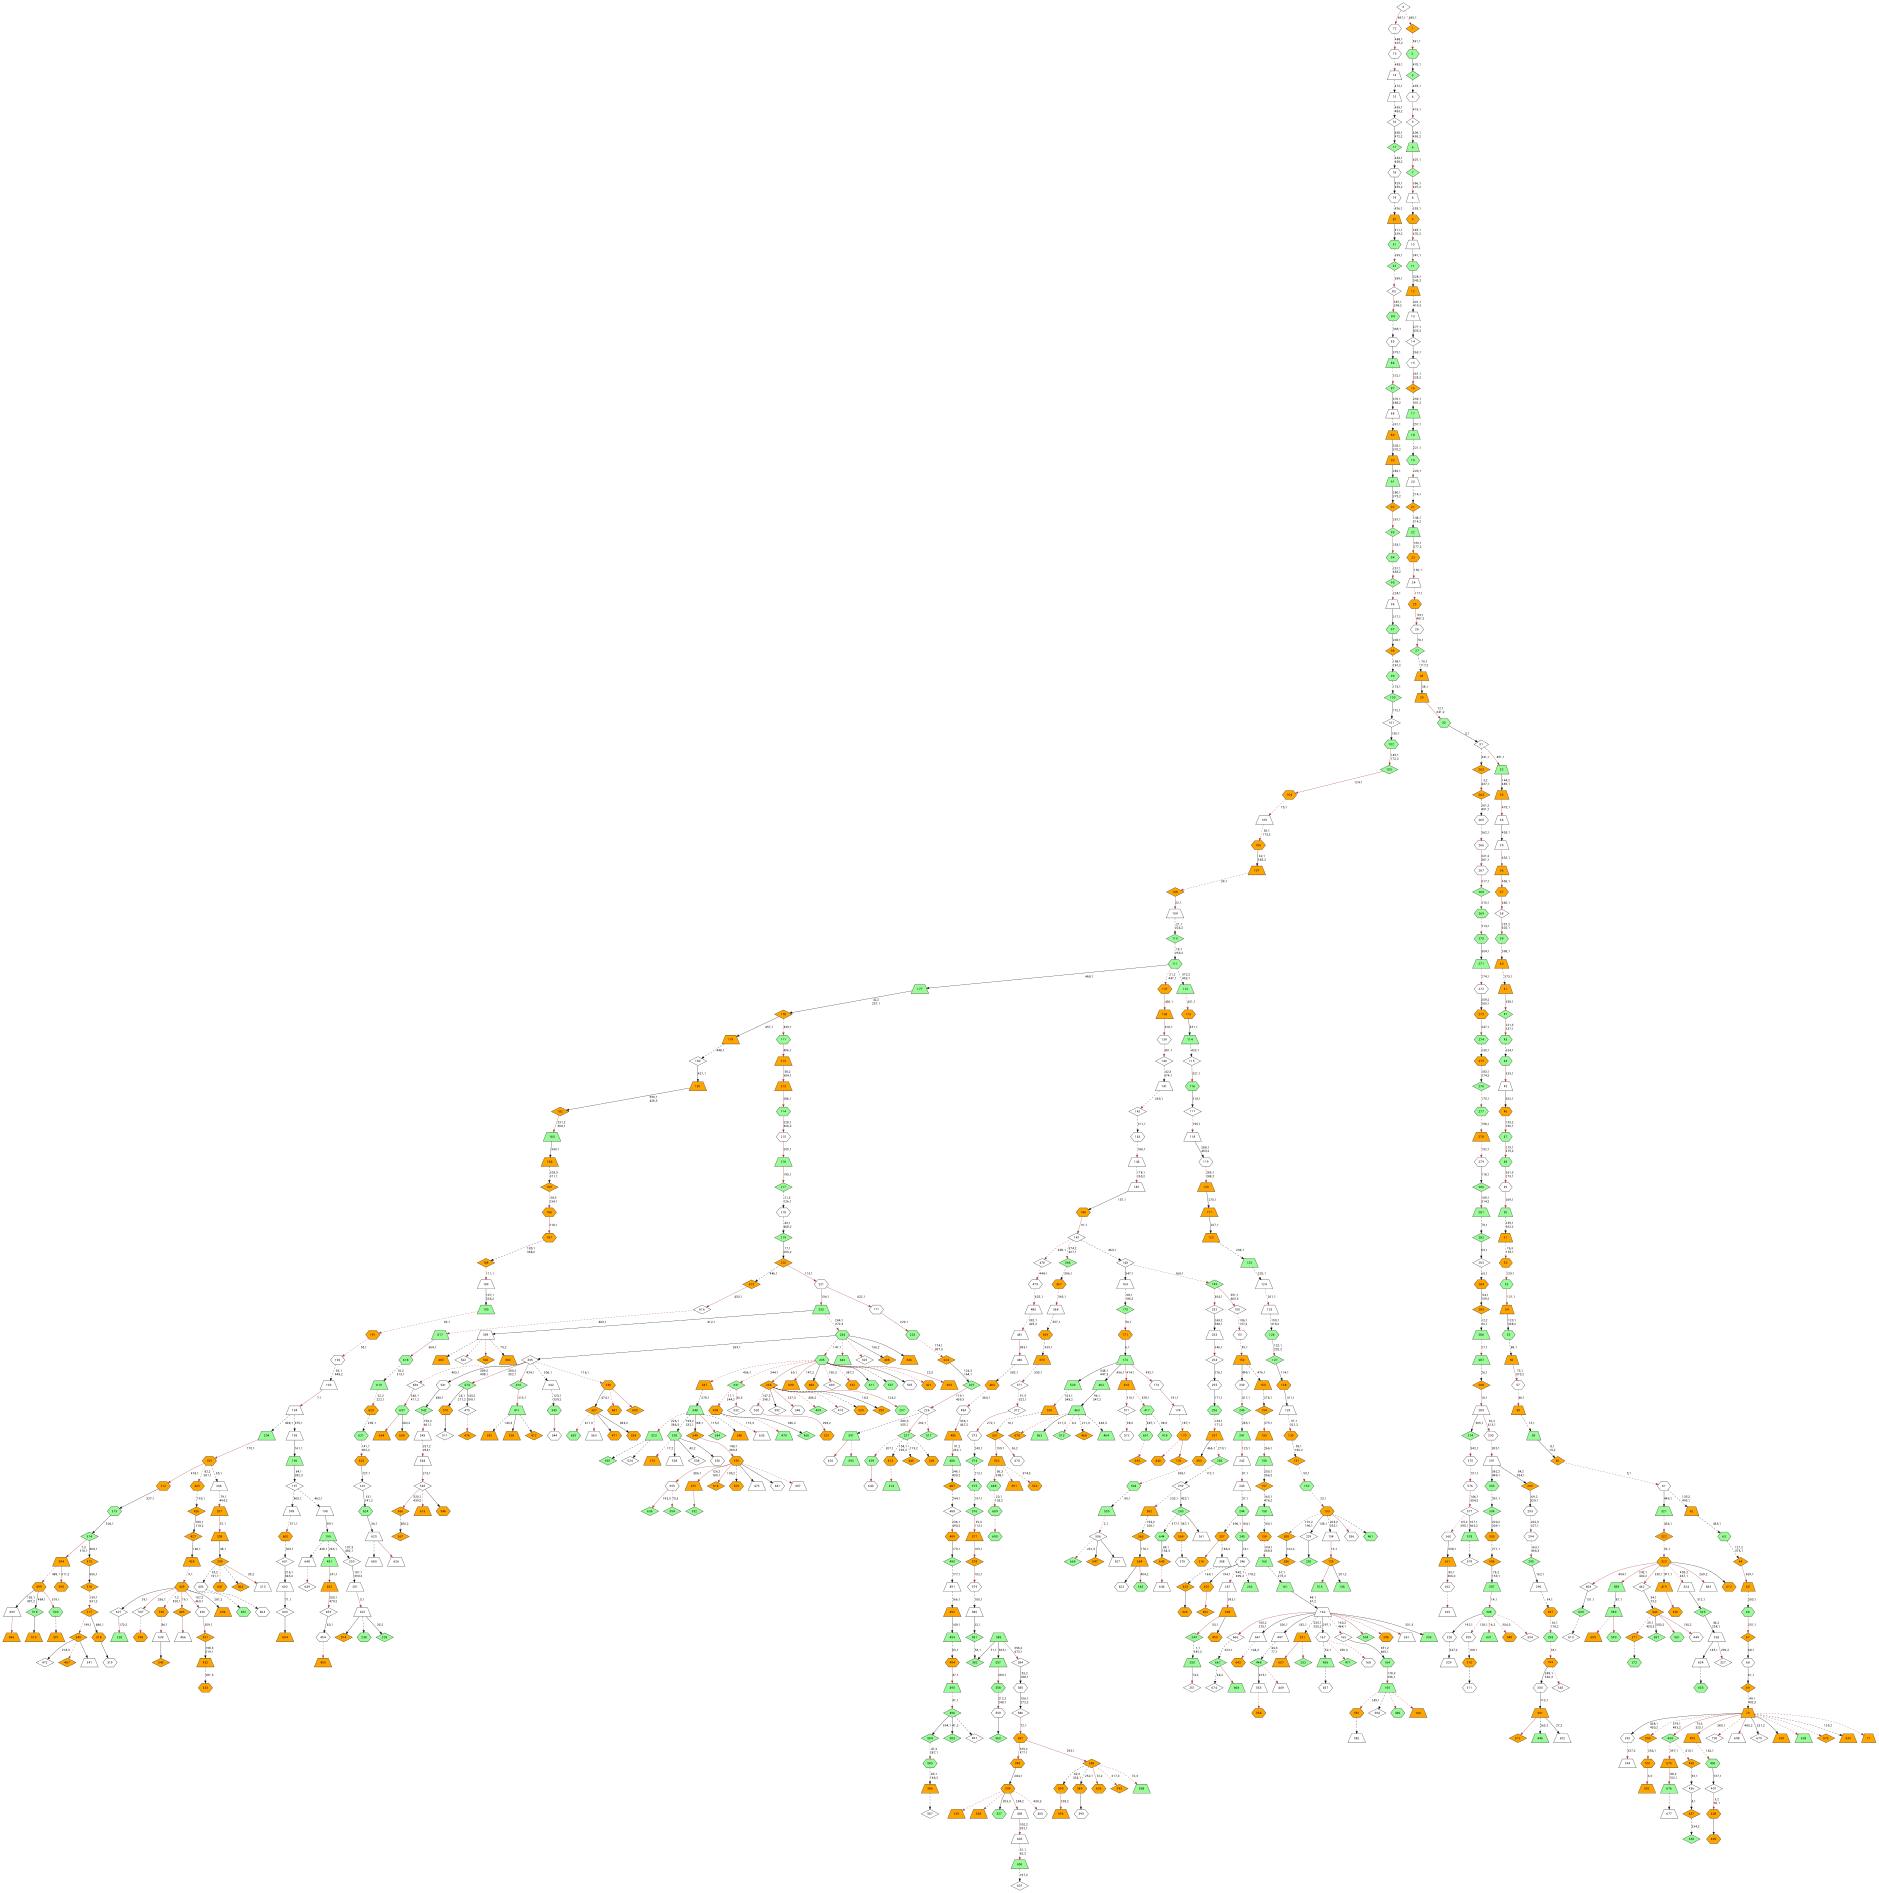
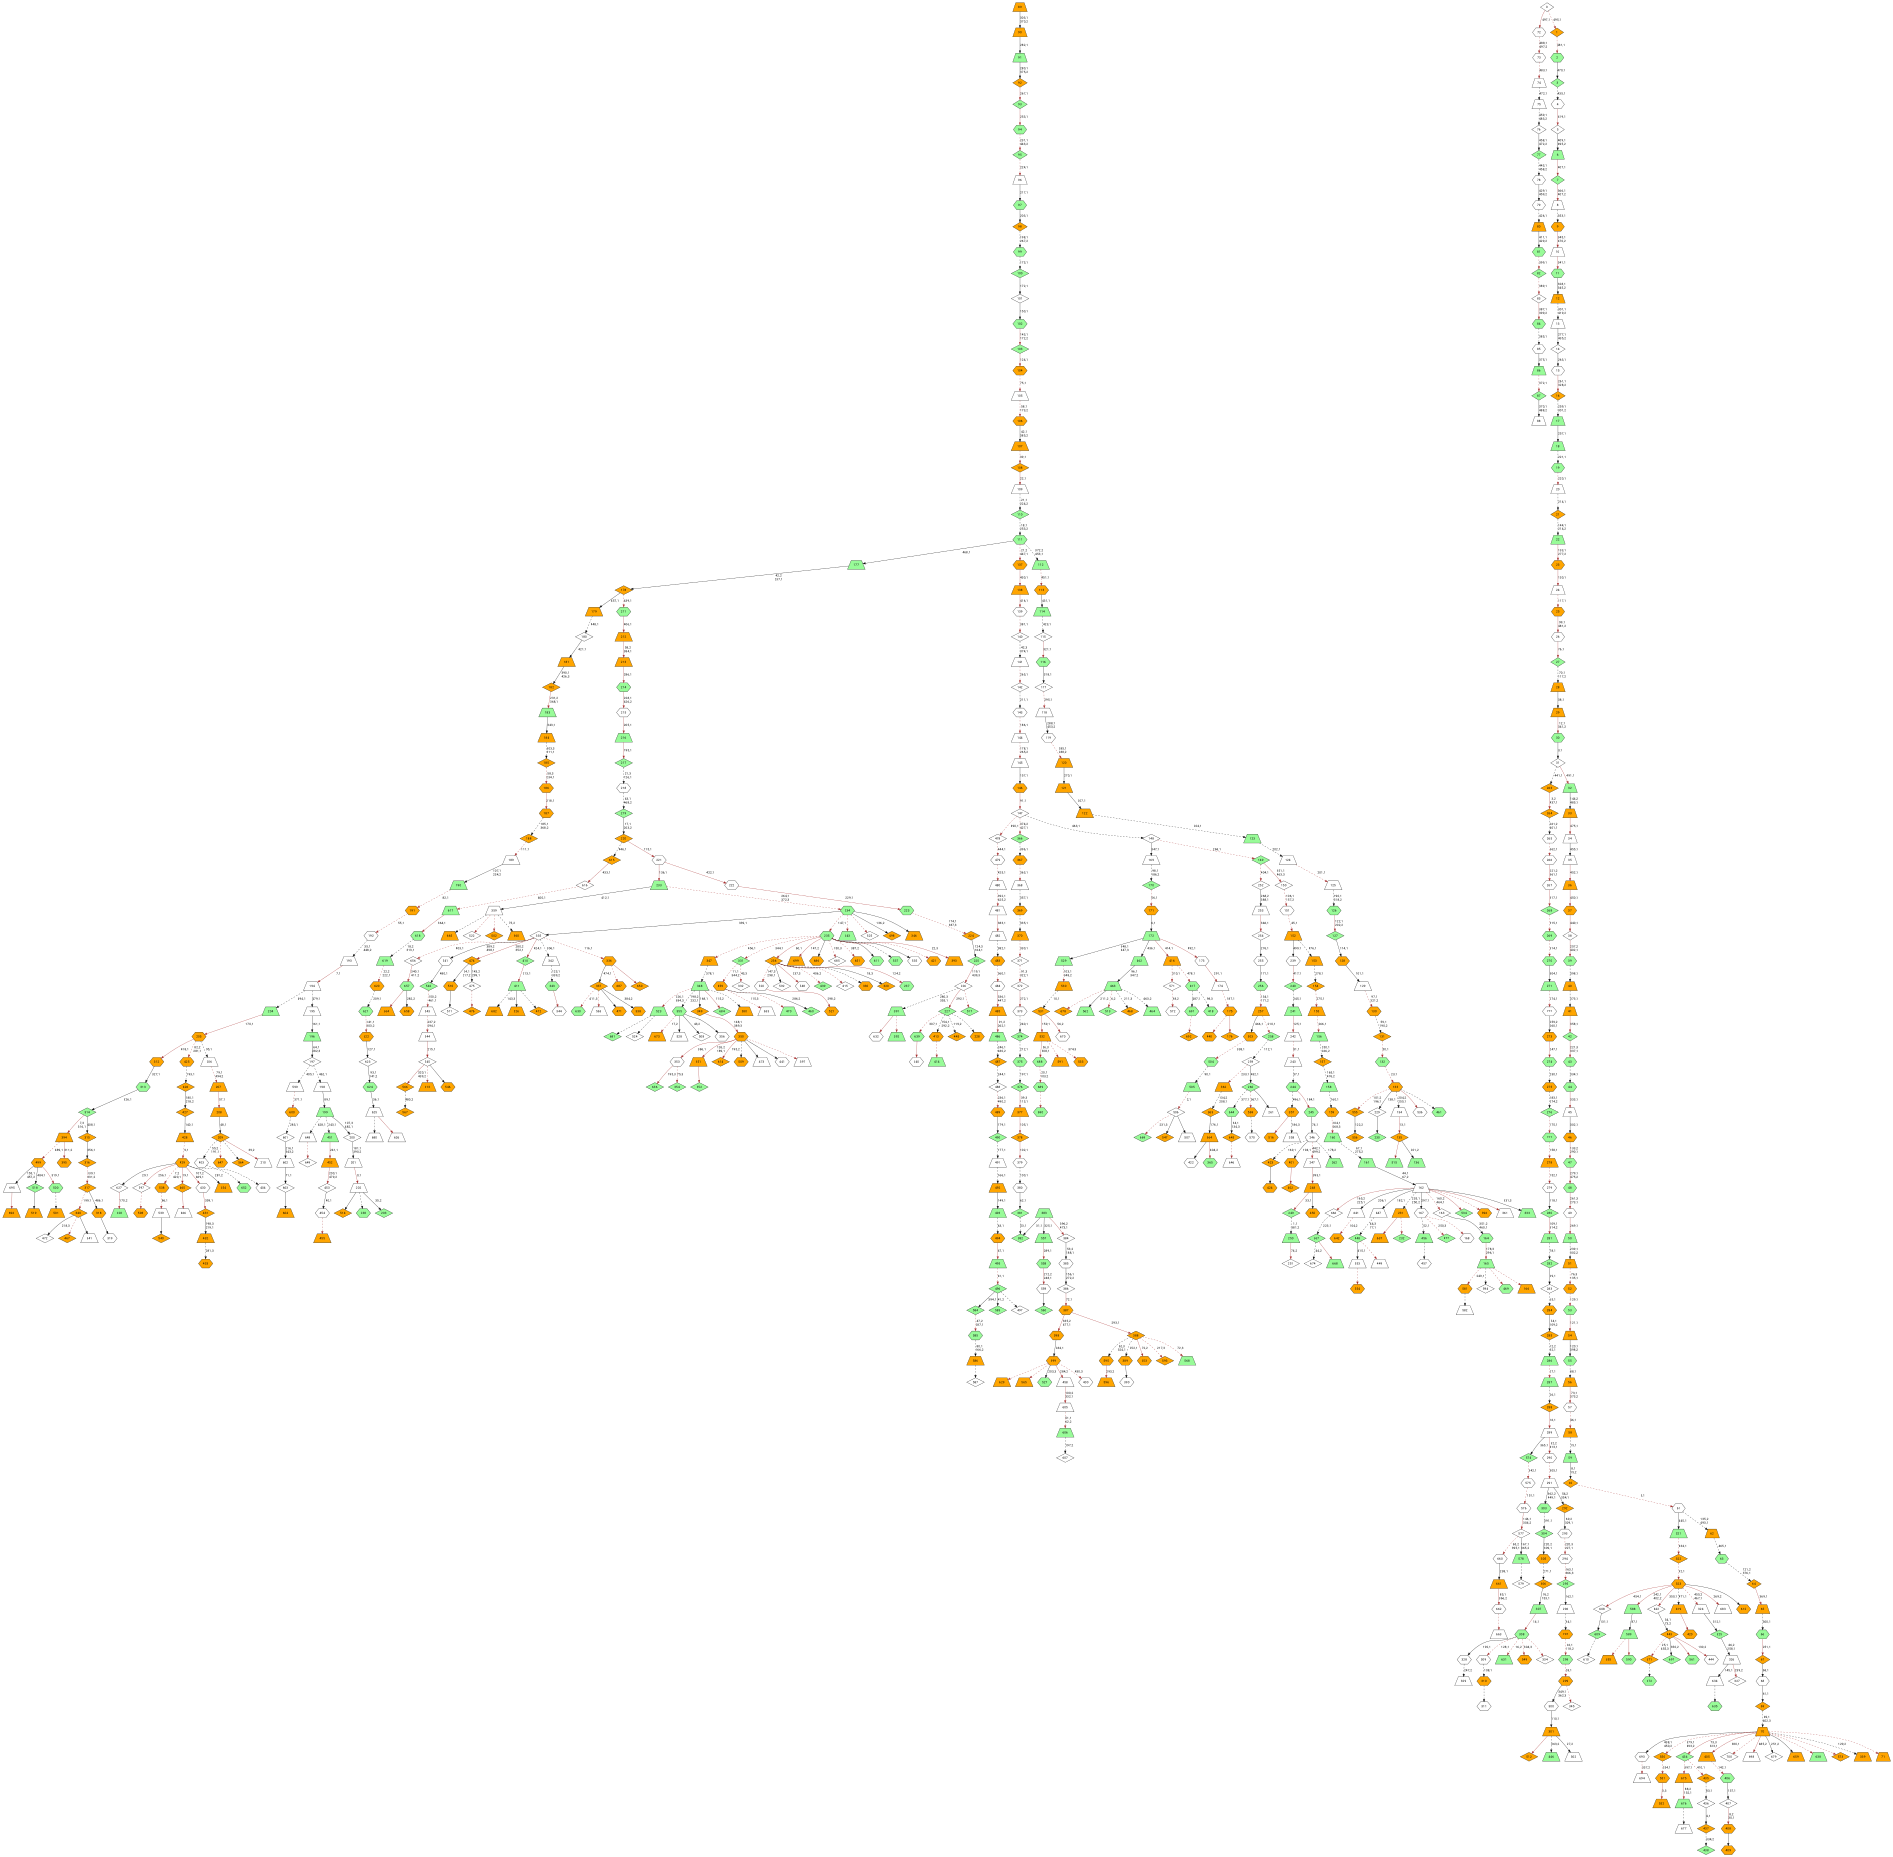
edge "88" -> "89": removed, label "331,1"
node "474": fillcolor palegreen -> orange
node "380": shape trapezium -> hexagon
